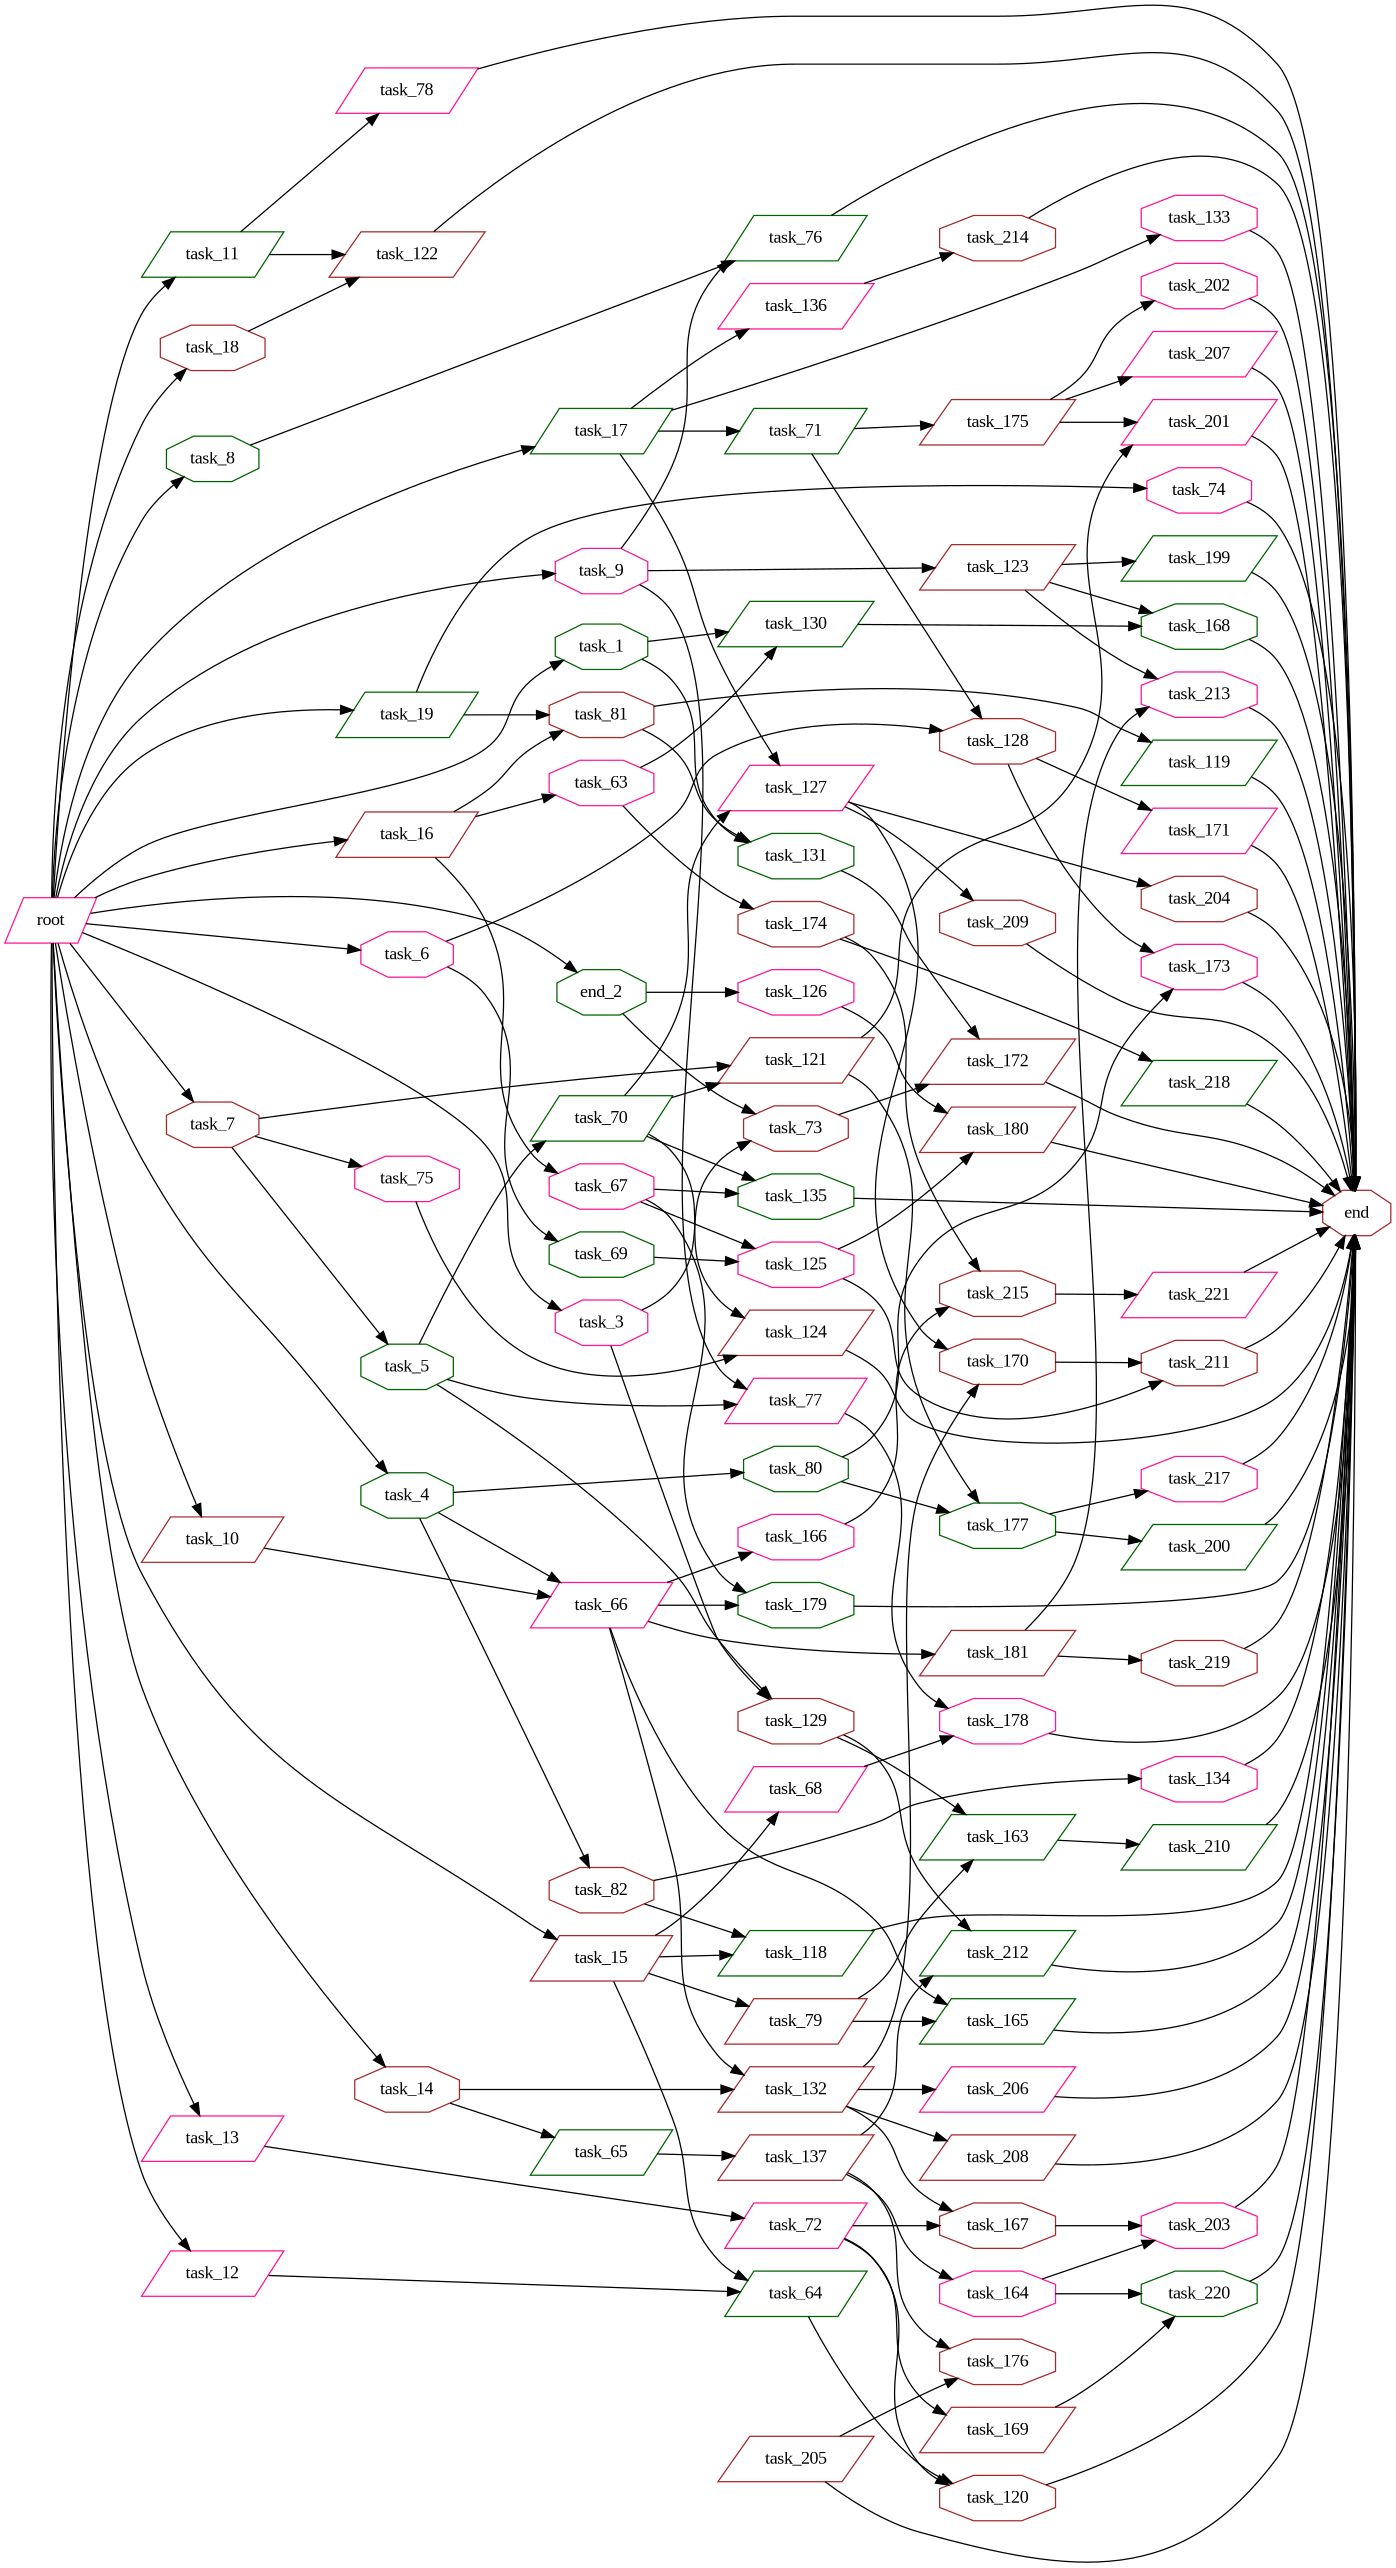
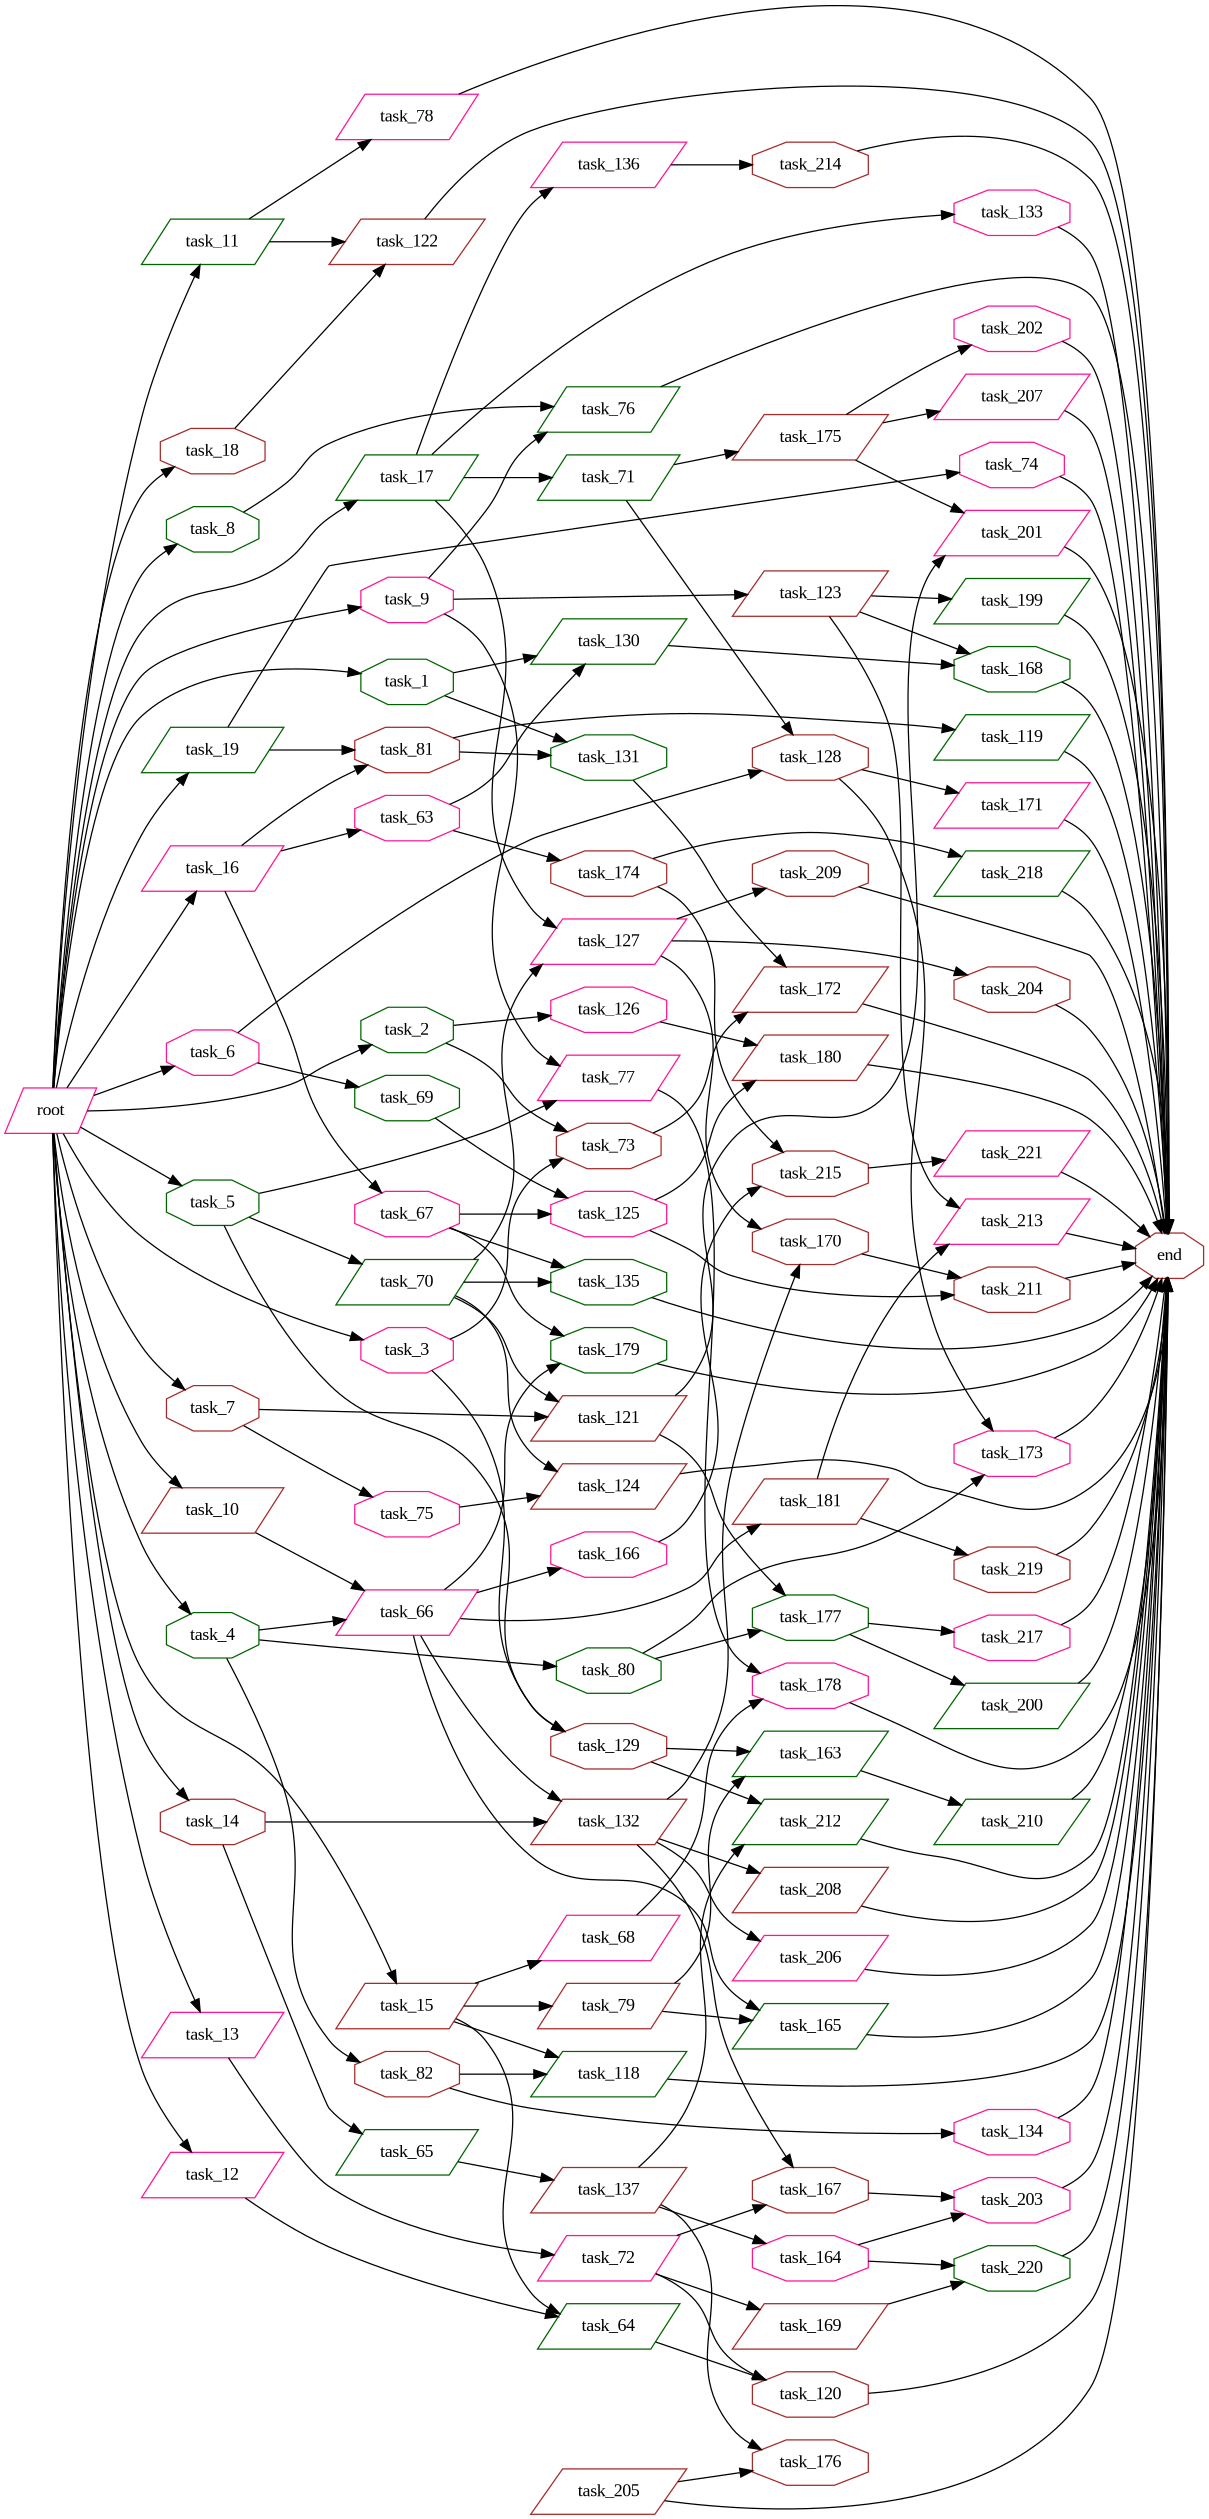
node "task_213": shape octagon -> parallelogram
node "task_16": color brown -> deeppink
node "end_2": label "end_2" -> "task_2"
edge "task_7" -> "task_5": now "root" -> "task_5"
